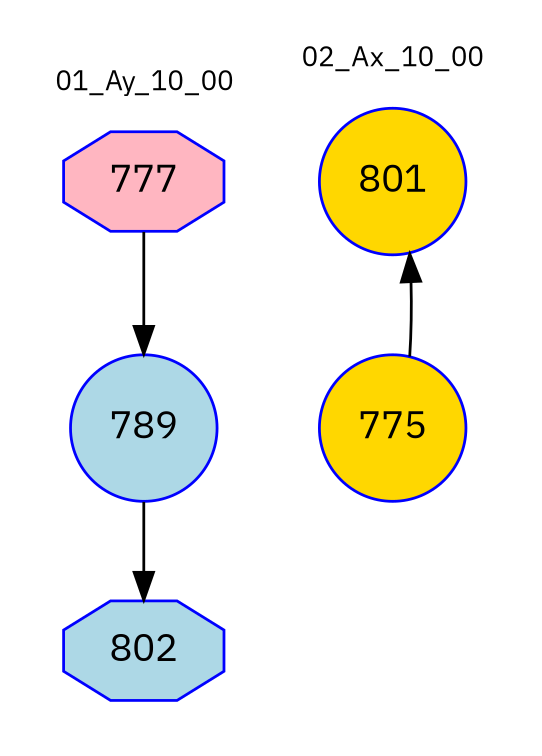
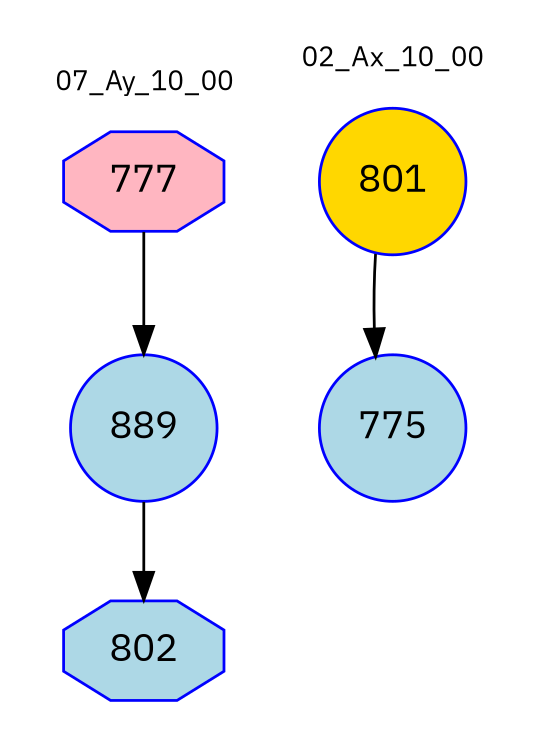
cluster "01_Ay_10_00": label "01_Ay_10_00" -> "07_Ay_10_00"
edge "775" -> "801": reversed
node "789": label "789" -> "889"
node "775": fillcolor gold -> lightblue
